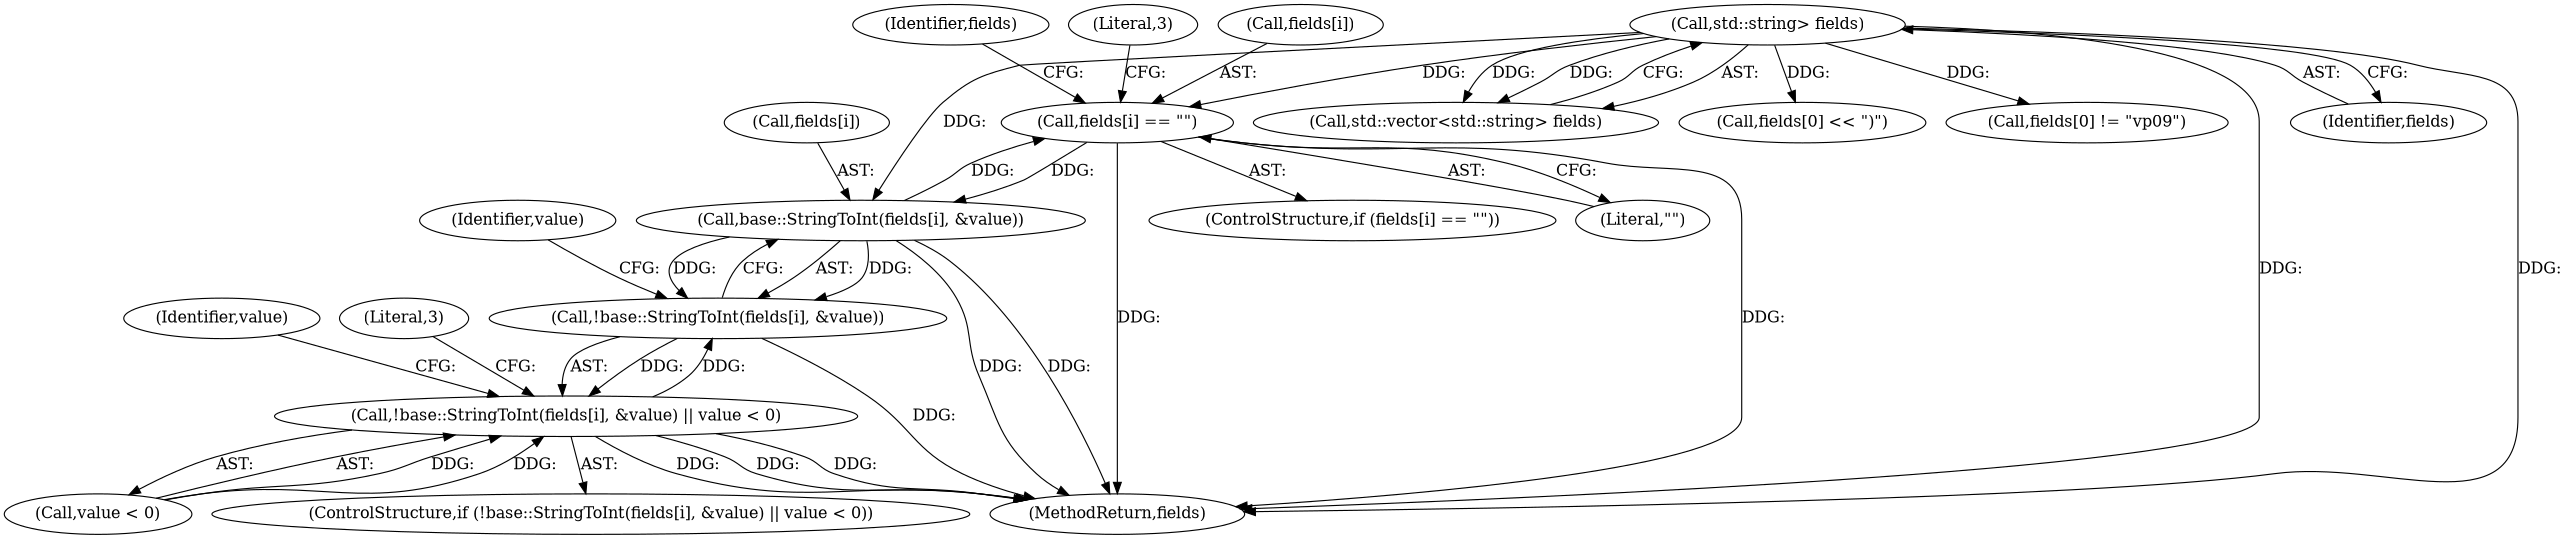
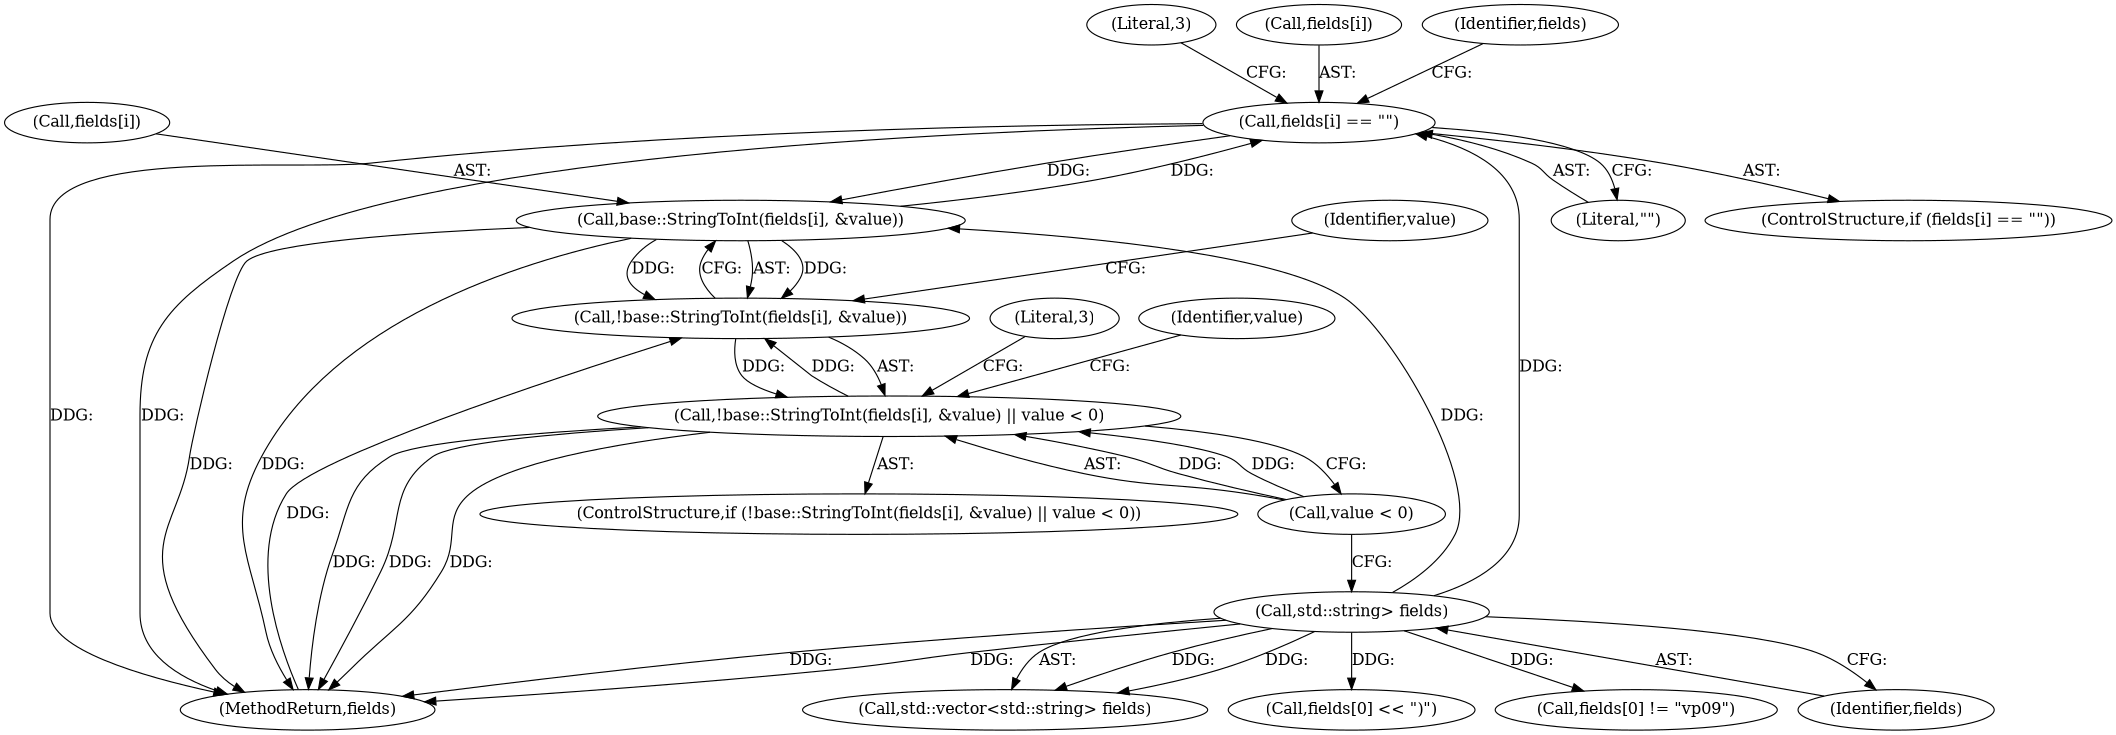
edge "(Call,std::vector<std::string> fields)" -> "(Call,std::string> fields)": now "(Call,value < 0)" -> "(Call,std::string> fields)"
edge "(Call,!base::StringToInt(fields[i], &value))" -> "(MethodReturn,fields)": reversed
edge "(Call,!base::StringToInt(fields[i], &value) || value < 0)" -> "(Call,value < 0)": label "AST: " -> "CFG: "
